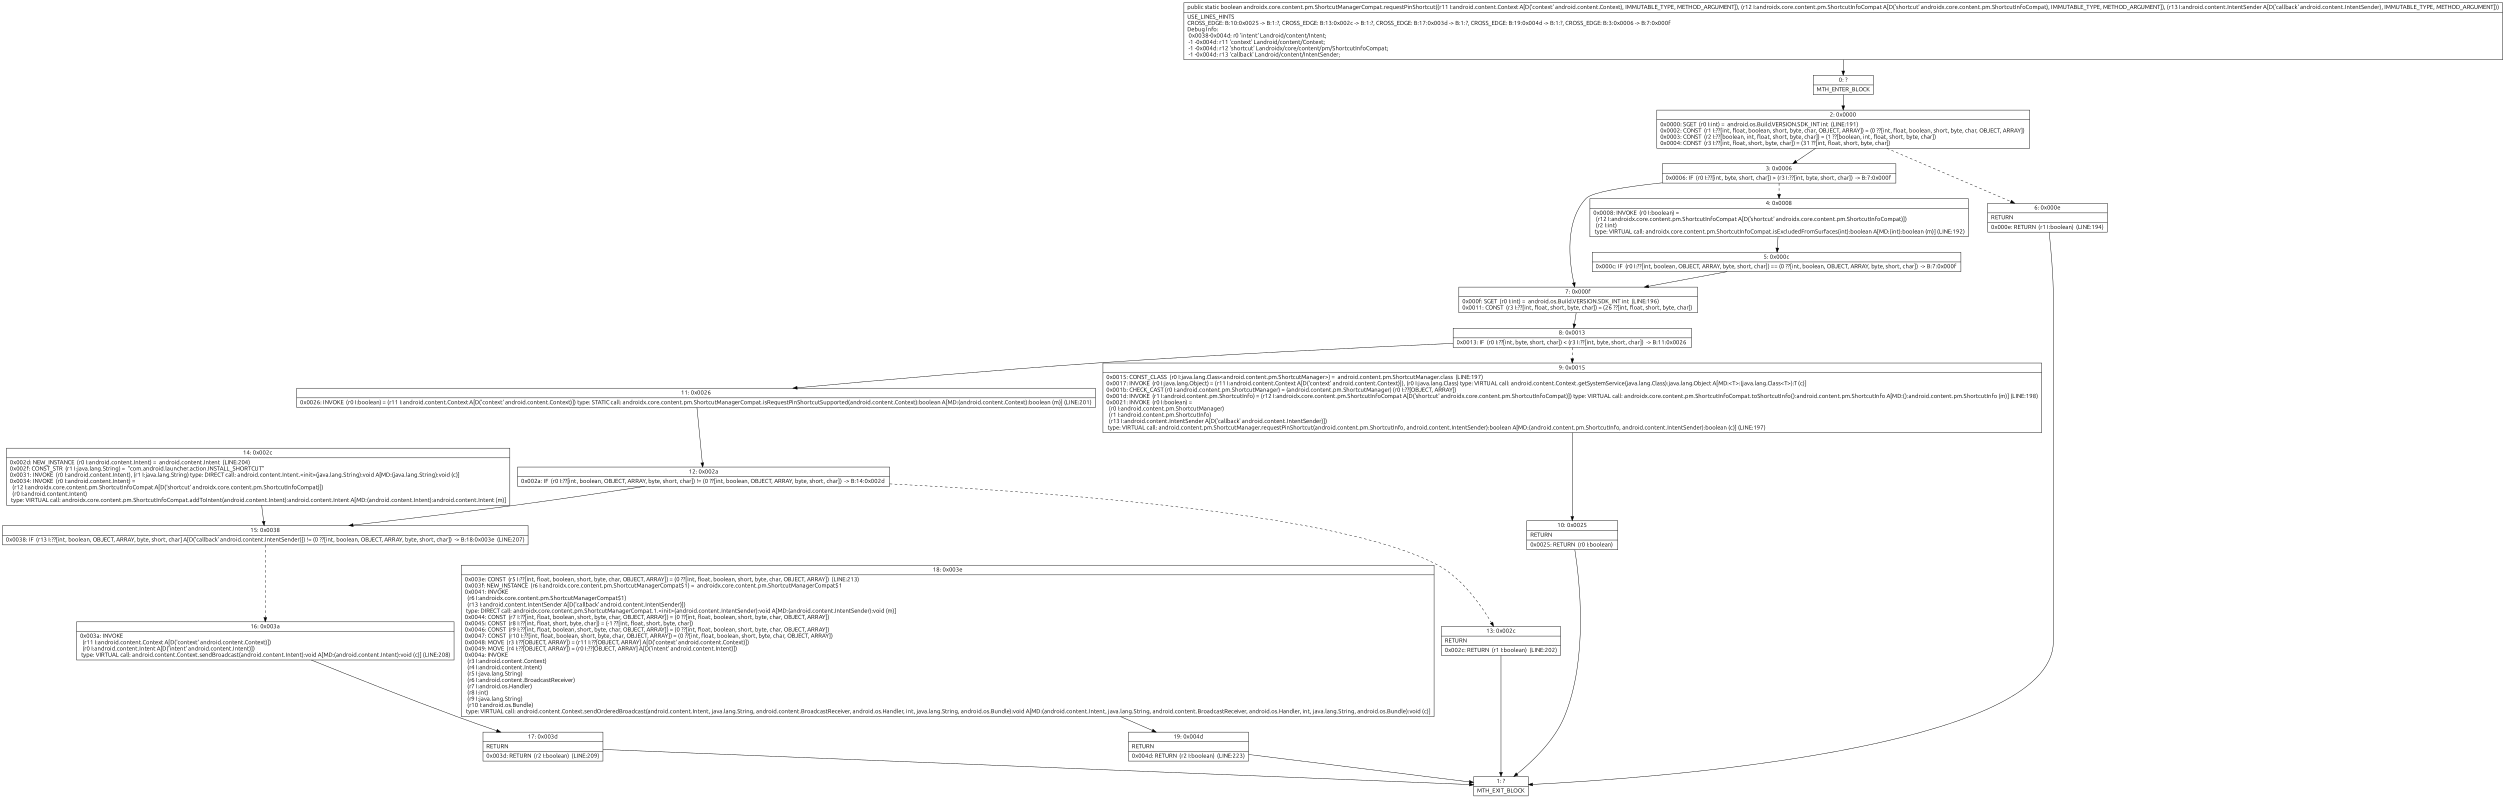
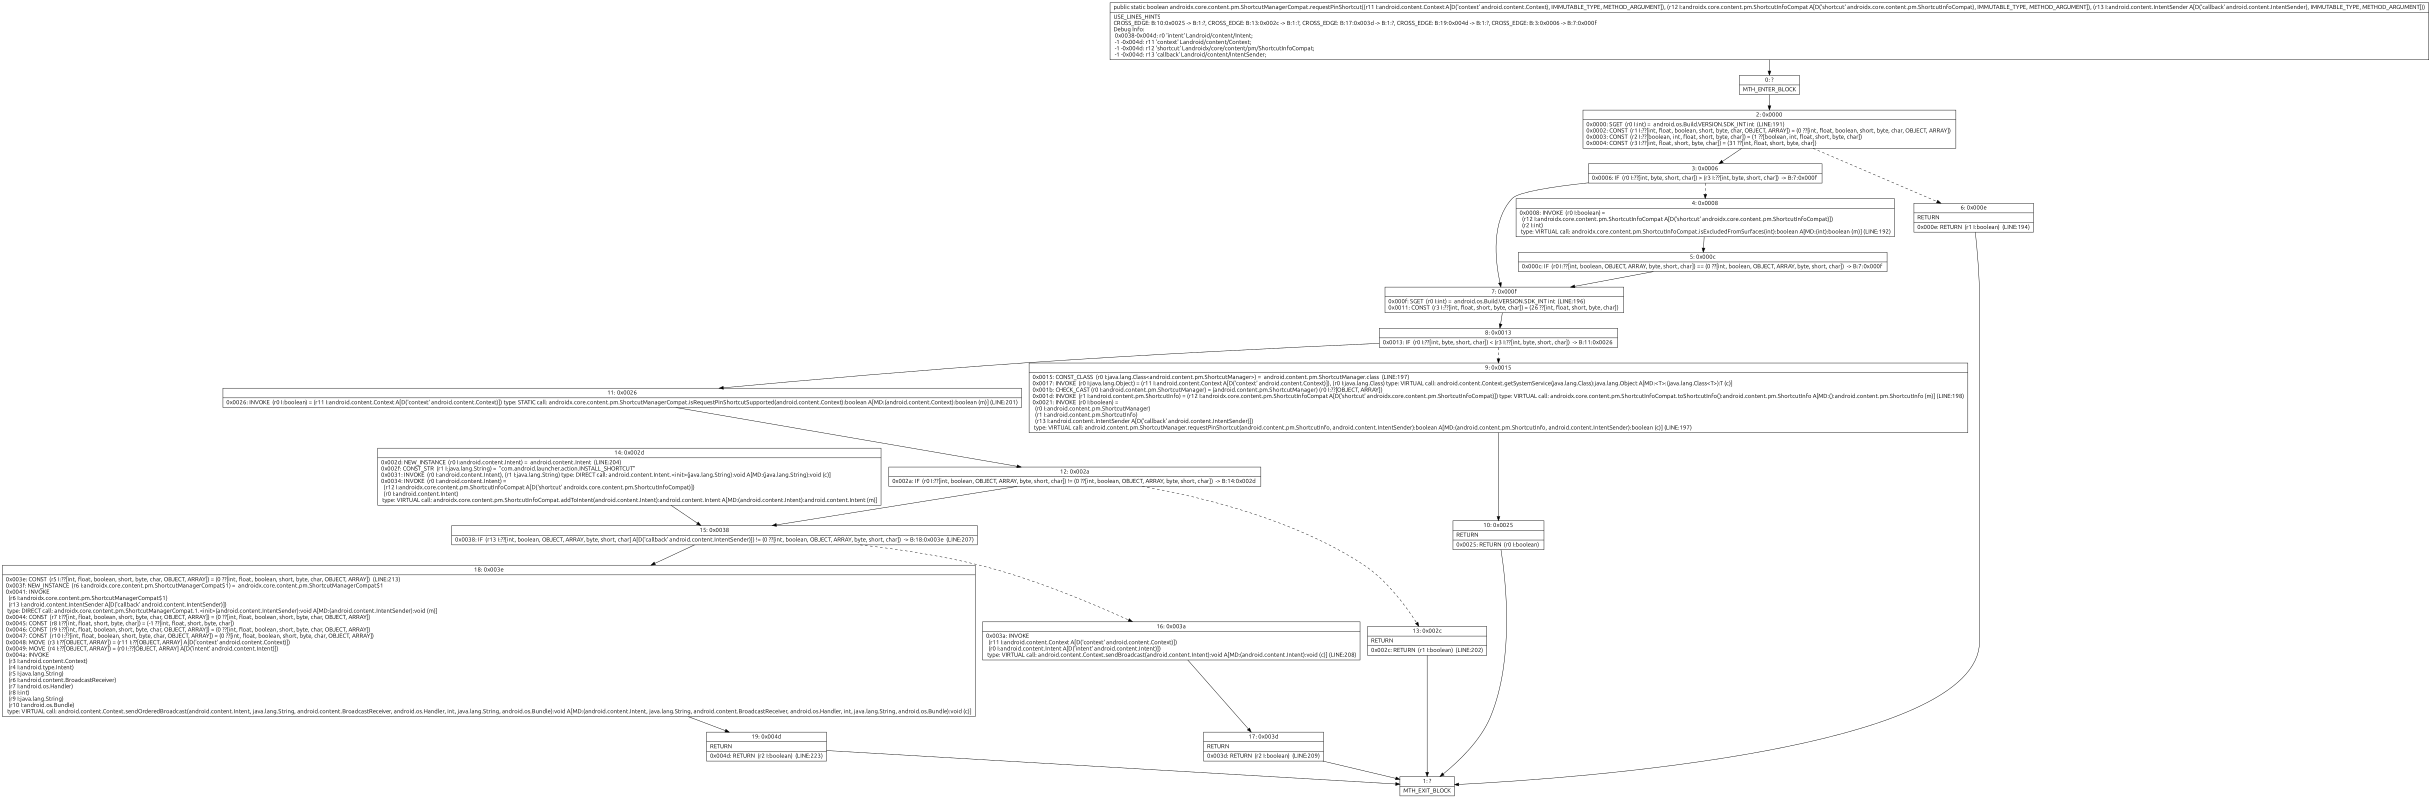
edge "15: 0x0038" -> "18: 0x003e": added
node "18: 0x003e": text "(r4 I:android.content.Intent)" -> "(r4 I:android.type.Intent)"
